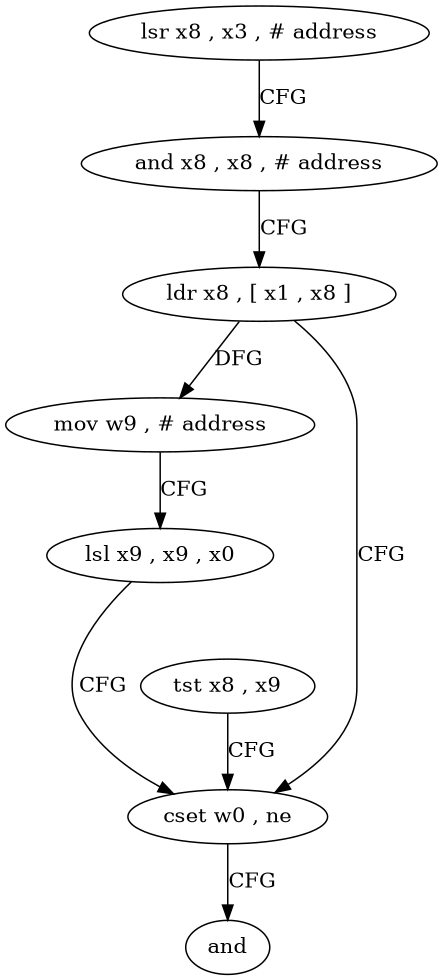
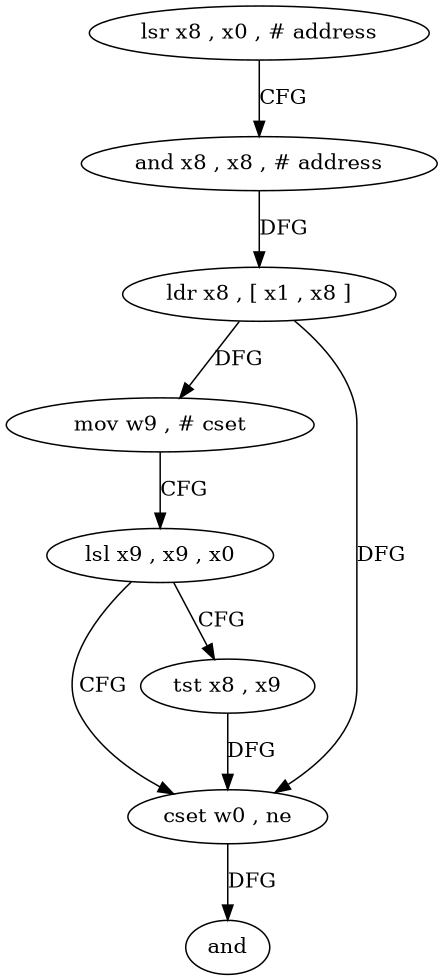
node "lsr x8 , x3 , # address": label "lsr x8 , x3 , # address" -> "lsr x8 , x0 , # address"
edge "and x8 , x8 , # address" -> "ldr x8 , [ x1 , x8 ]": label "CFG" -> "DFG"
node "mov w9 , # address": label "mov w9 , # address" -> "mov w9 , # cset"
edge "ldr x8 , [ x1 , x8 ]" -> "cset w0 , ne": label "CFG" -> "DFG"
edge "lsl x9 , x9 , x0" -> "tst x8 , x9": added, label "CFG"
edge "tst x8 , x9" -> "cset w0 , ne": label "CFG" -> "DFG"
edge "cset w0 , ne" -> "and": label "CFG" -> "DFG"
